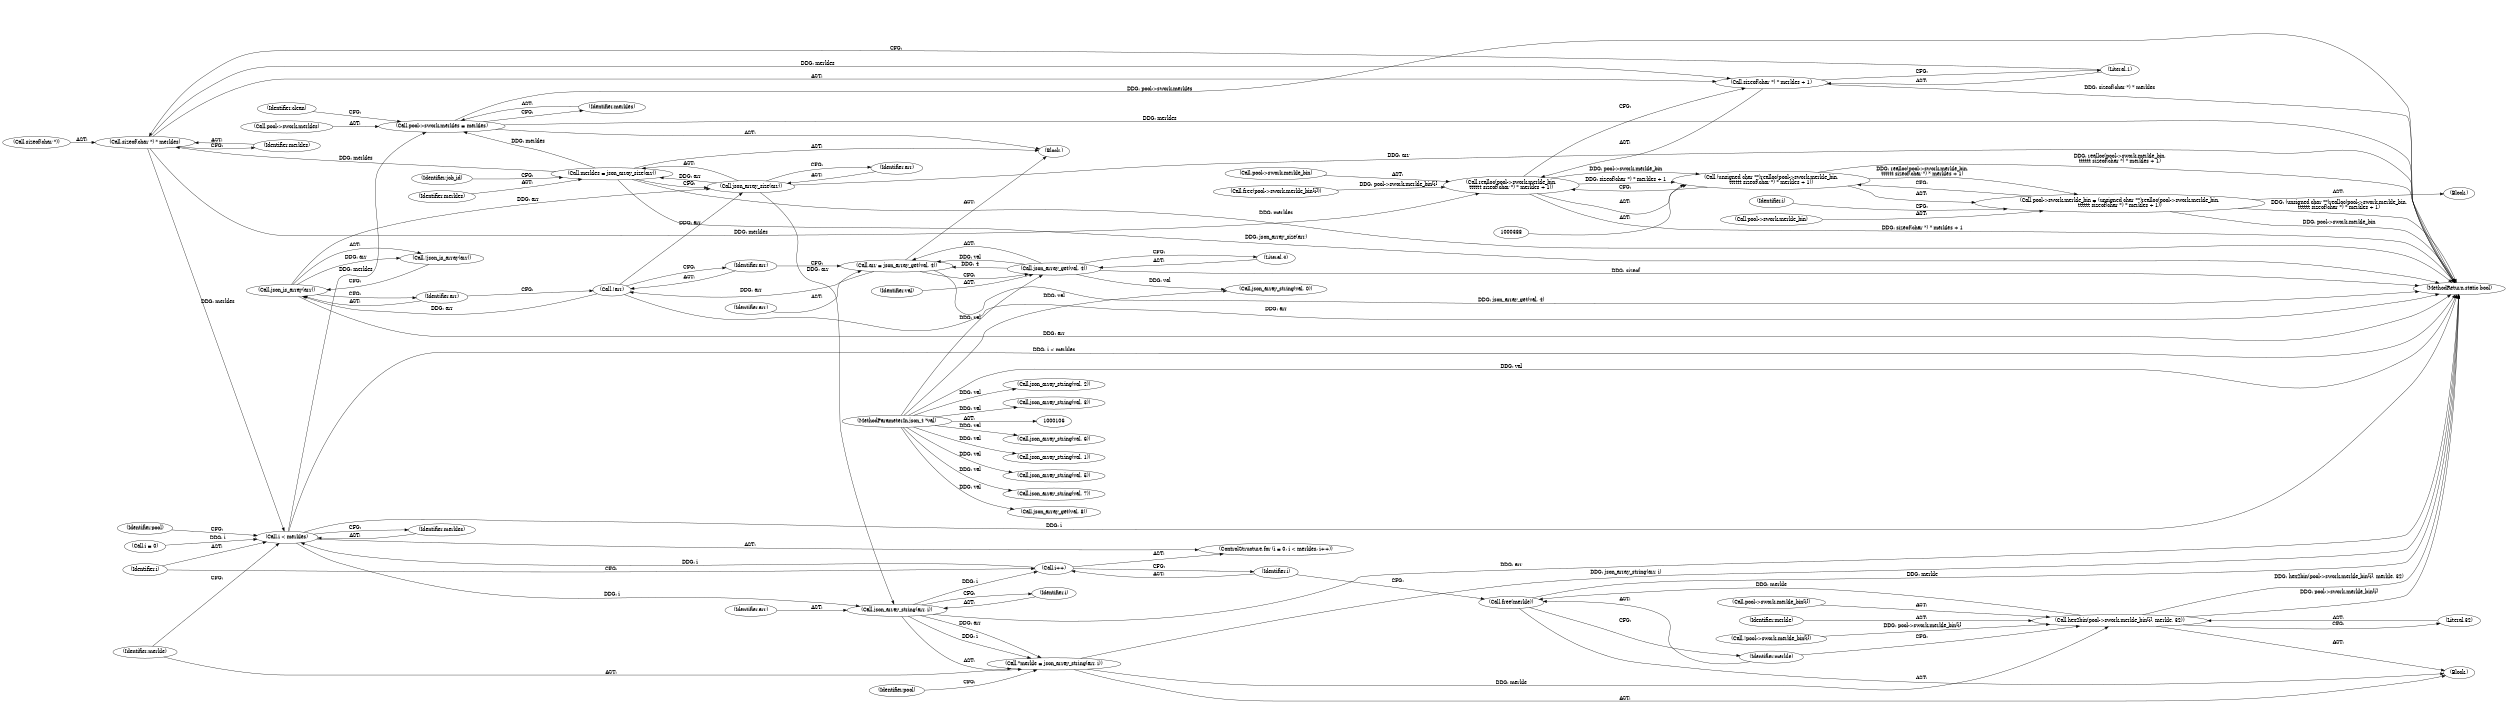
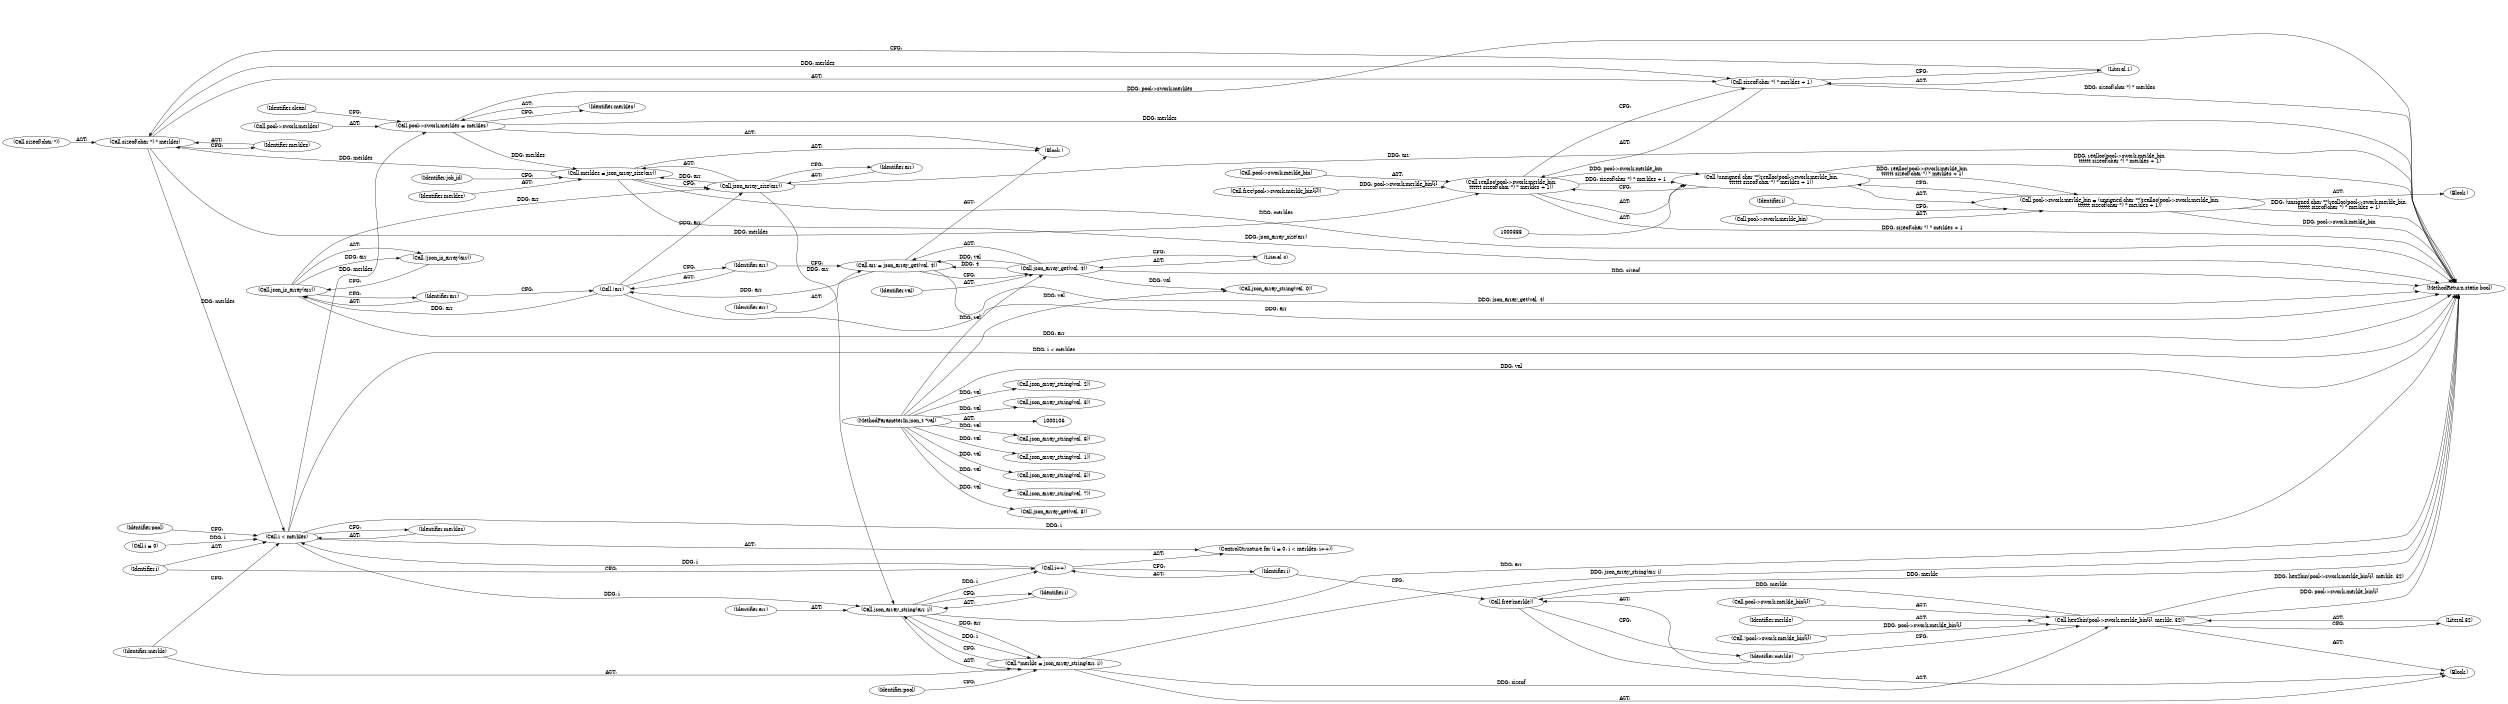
edge "(Call,merkles = json_array_size(arr))" -> "(Call,pool->swork.merkles = merkles)": reversed
edge "(Call,*merkle = json_array_string(arr, i))" -> "(Call,json_array_string(arr, i))": added, label "CFG:"
edge "(Call,*merkle = json_array_string(arr, i))" -> "(Call,hex2bin(pool->swork.merkle_bin[i], merkle, 32))": label "DDG: merkle" -> "DDG: sizeof"
